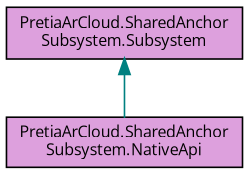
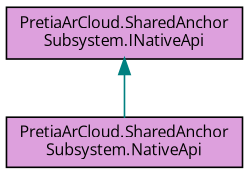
node "PretiaArCloud.SharedAnchor Subsystem.Subsystem": label "PretiaArCloud.SharedAnchor Subsystem.Subsystem" -> "PretiaArCloud.SharedAnchor Subsystem.INativeApi"
